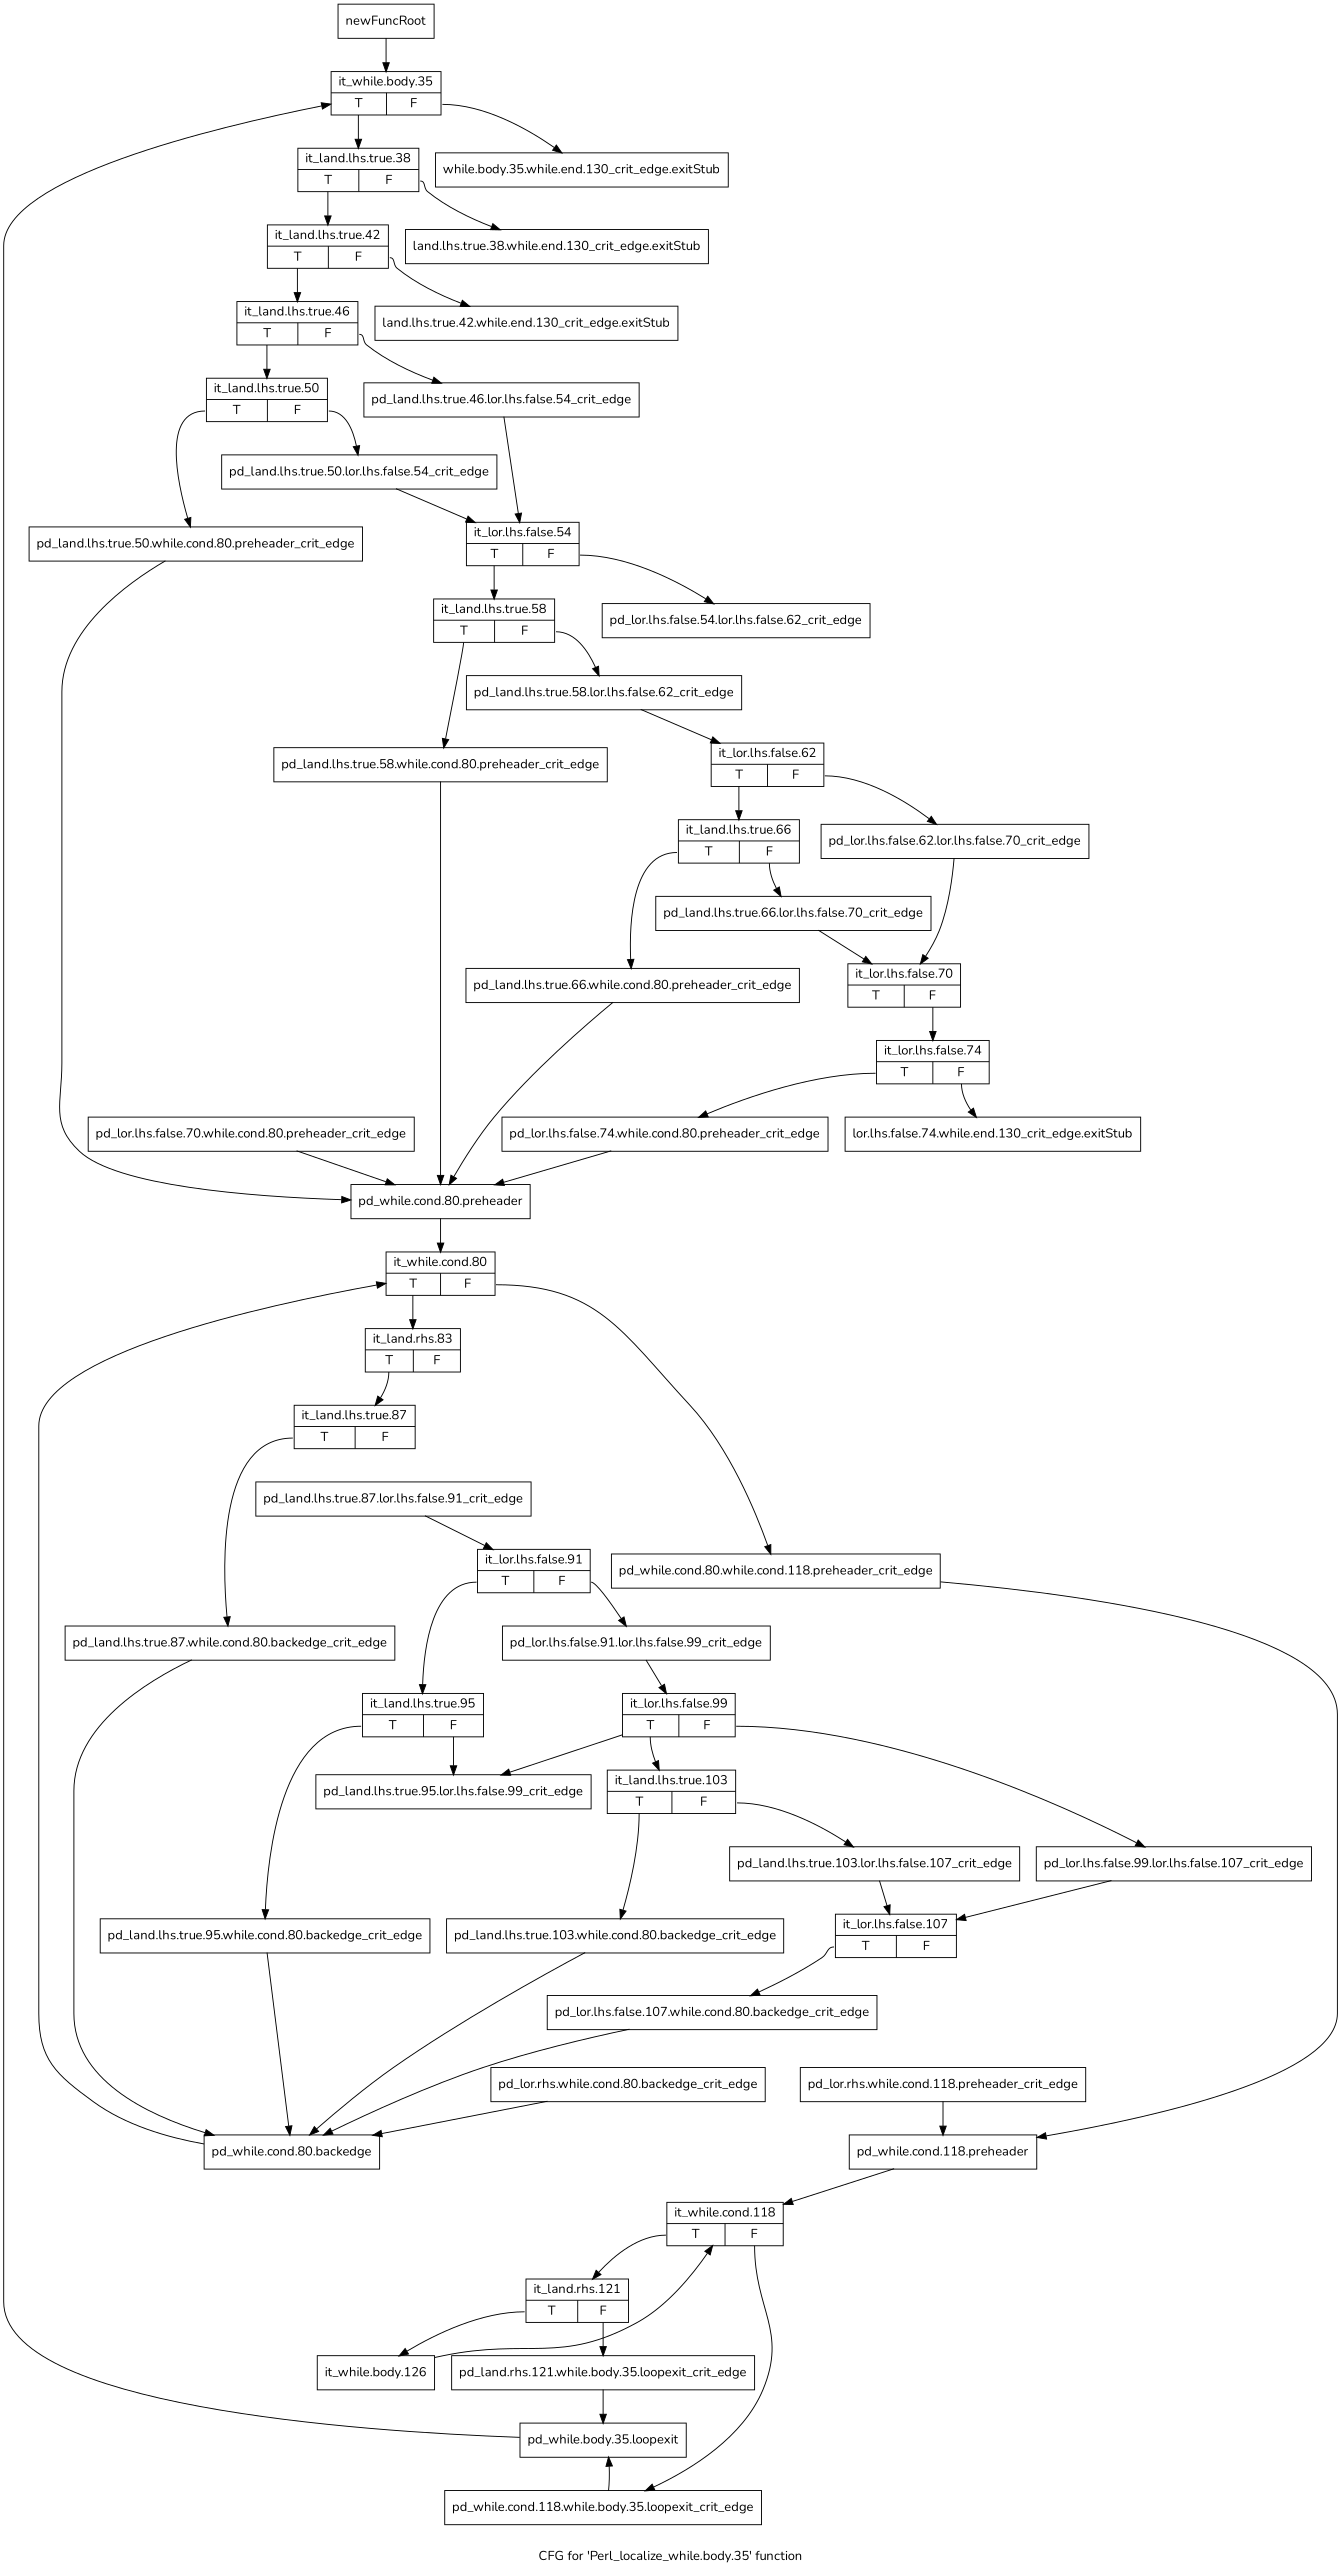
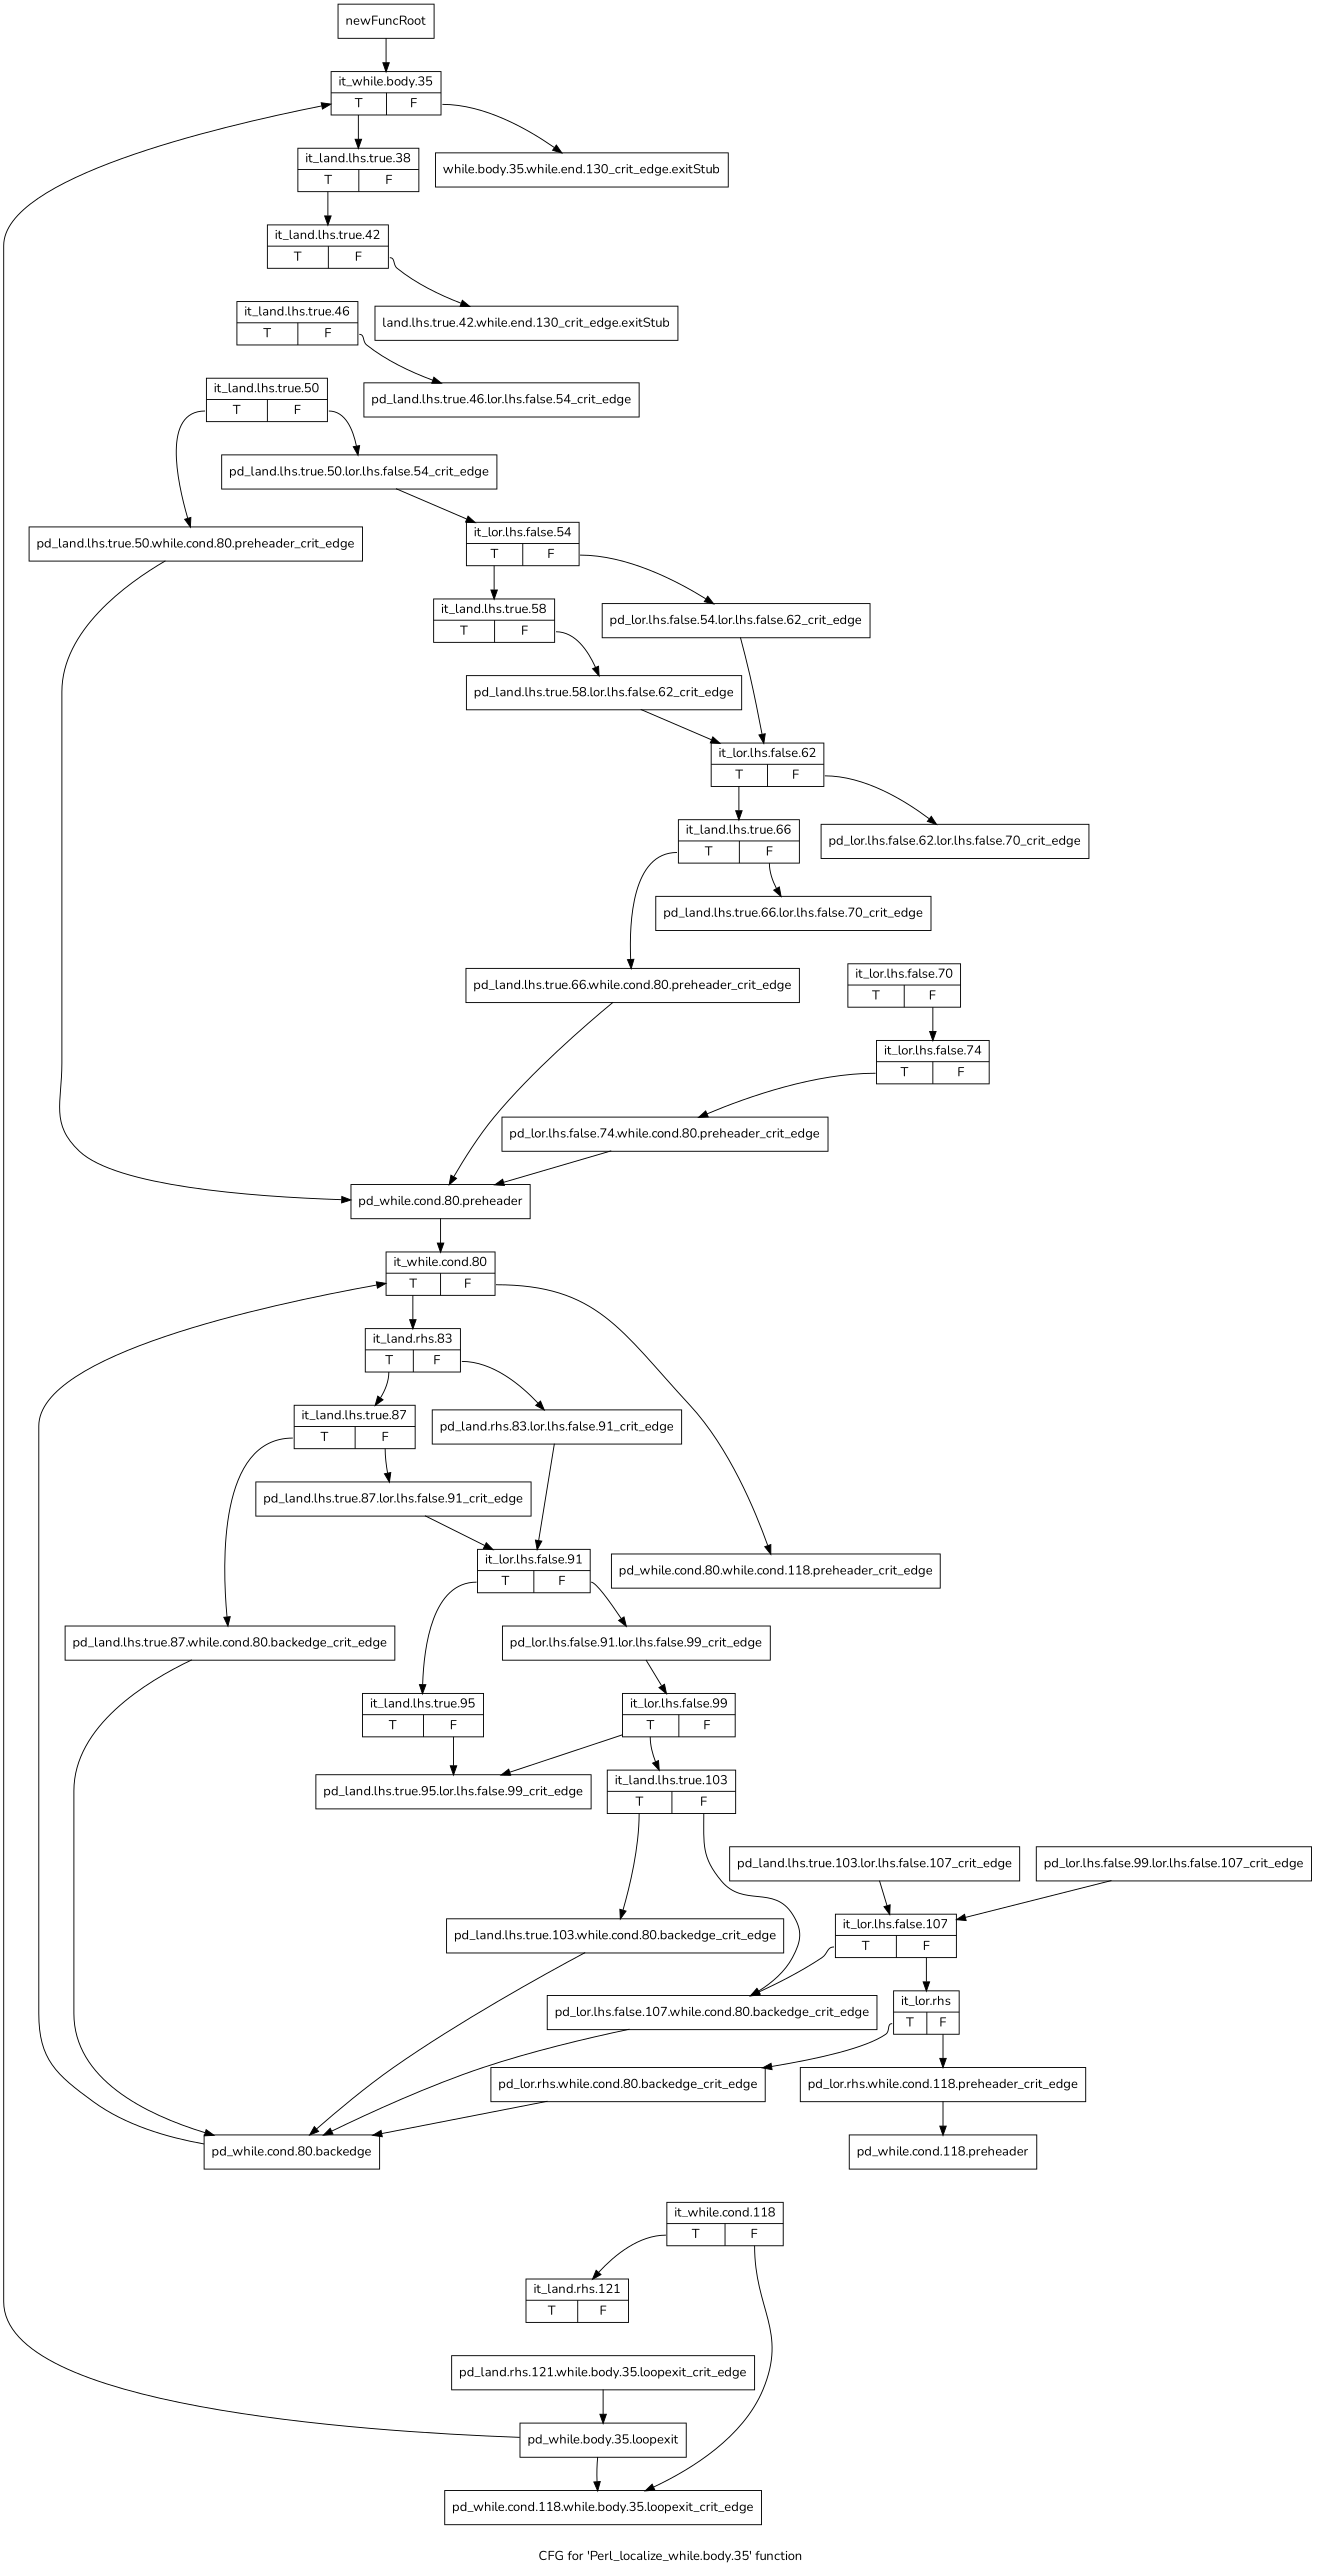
node "land.lhs.true.38.while.end.130_crit_edge.exitStub": removed
edge "it_land.lhs.true.42" -> "it_land.lhs.true.46": removed
edge "it_land.lhs.true.46" -> "it_land.lhs.true.50": removed
edge "pd_land.lhs.true.46.lor.lhs.false.54_crit_edge" -> "it_lor.lhs.false.54": removed
edge "pd_lor.lhs.false.54.lor.lhs.false.62_crit_edge" -> "it_lor.lhs.false.62": added
node "pd_land.lhs.true.58.while.cond.80.preheader_crit_edge": removed
edge "pd_lor.lhs.false.62.lor.lhs.false.70_crit_edge" -> "it_lor.lhs.false.70": removed
edge "pd_land.lhs.true.66.lor.lhs.false.70_crit_edge" -> "it_lor.lhs.false.70": removed
node "pd_lor.lhs.false.70.while.cond.80.preheader_crit_edge": removed
node "lor.lhs.false.74.while.end.130_crit_edge.exitStub": removed
node "pd_land.rhs.83.lor.lhs.false.91_crit_edge": added
edge "it_land.lhs.true.87" -> "pd_land.lhs.true.87.lor.lhs.false.91_crit_edge": added
edge "it_lor.lhs.false.99" -> "pd_lor.lhs.false.99.lor.lhs.false.107_crit_edge": removed
edge "pd_while.cond.80.while.cond.118.preheader_crit_edge" -> "pd_while.cond.118.preheader": removed
edge "it_land.lhs.true.103" -> "pd_land.lhs.true.103.lor.lhs.false.107_crit_edge": now "it_land.lhs.true.103" -> "pd_lor.lhs.false.107.while.cond.80.backedge_crit_edge"
node "pd_land.lhs.true.95.while.cond.80.backedge_crit_edge": removed
node "it_lor.rhs": added
edge "pd_while.cond.118.preheader" -> "it_while.cond.118": removed
edge "it_land.rhs.121" -> "pd_land.rhs.121.while.body.35.loopexit_crit_edge": removed
node "it_while.body.126": removed
edge "pd_while.cond.118.while.body.35.loopexit_crit_edge" -> "pd_while.body.35.loopexit": reversed
